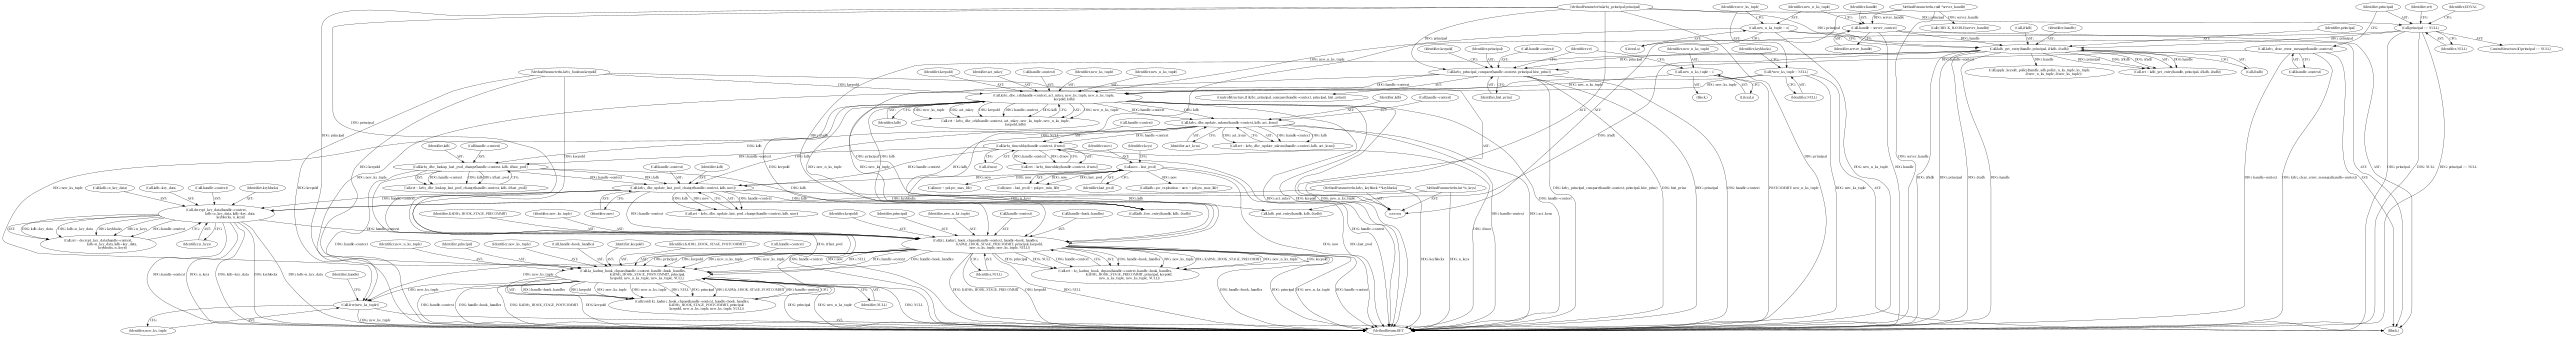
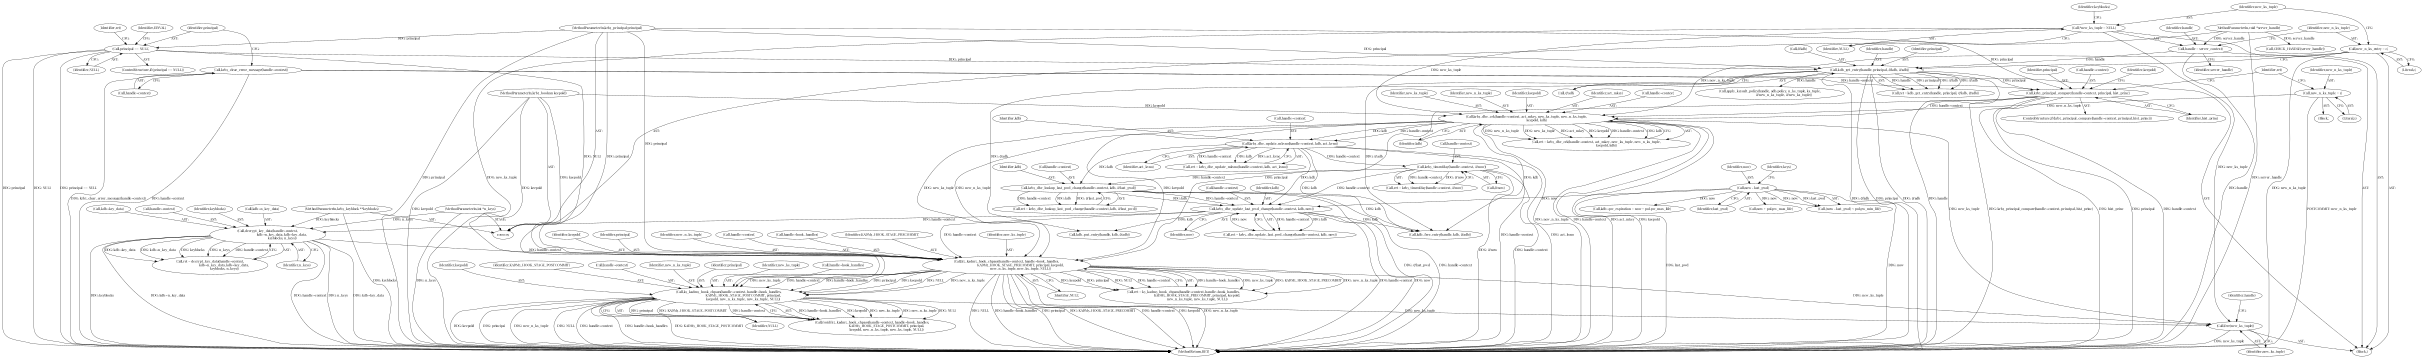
node "(Call,new_n_ks_tuple = 0)": label "(Call,new_n_ks_tuple = 0)" -> "(Call,new_n_ks_entry = 0)"
edge "(Identifier,server_handle)" -> "(Call,handle = server_context)": now "(Call,*new_ks_tuple = NULL)" -> "(Call,handle = server_context)"
edge "(MethodParameterIn,int *n_keys)" -> "1000105": label "AST: " -> "STAGE: "
